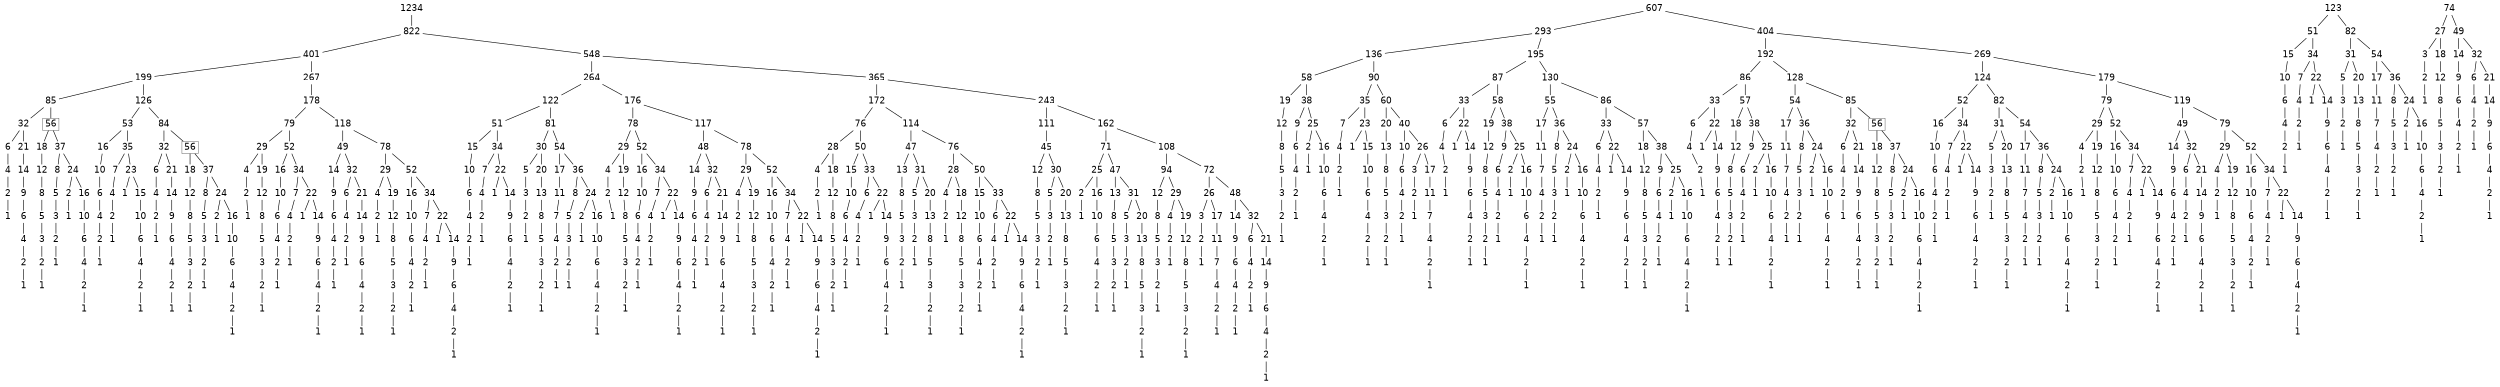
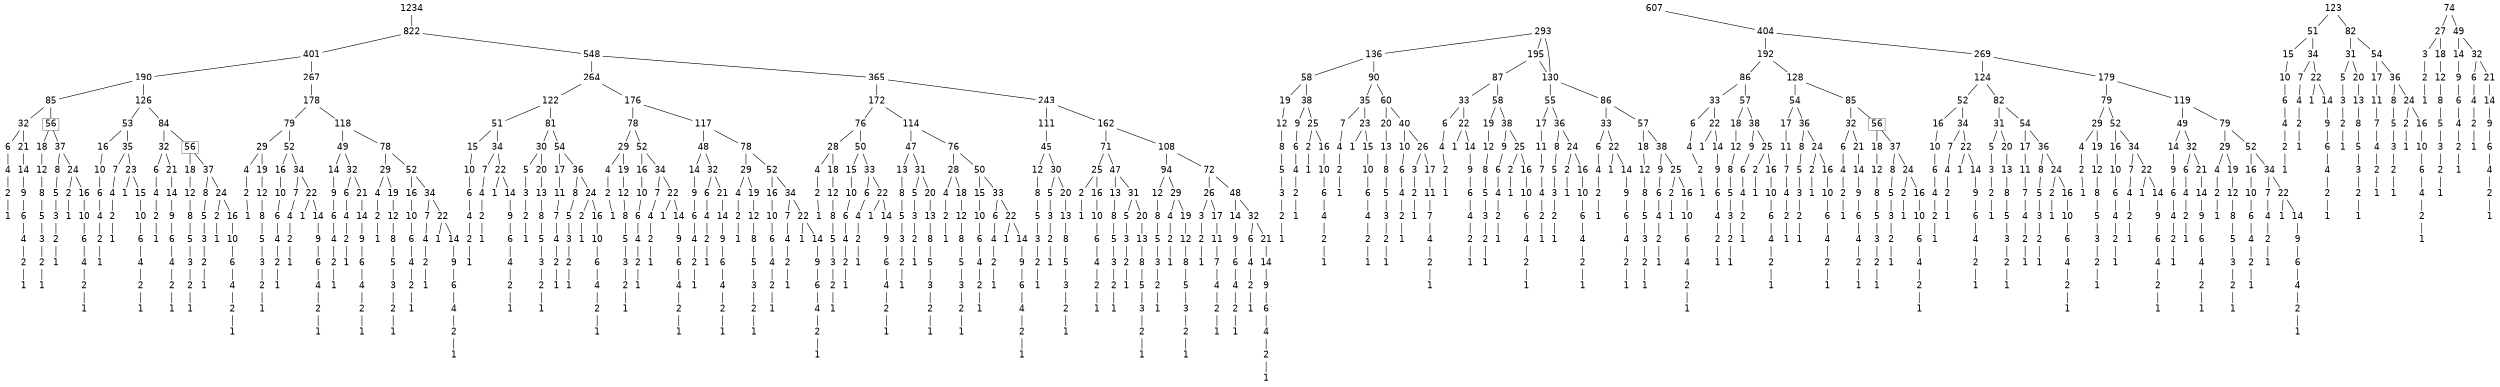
edge "607" -- "293": now "130" -- "293"
node "199": label "199" -> "190"
